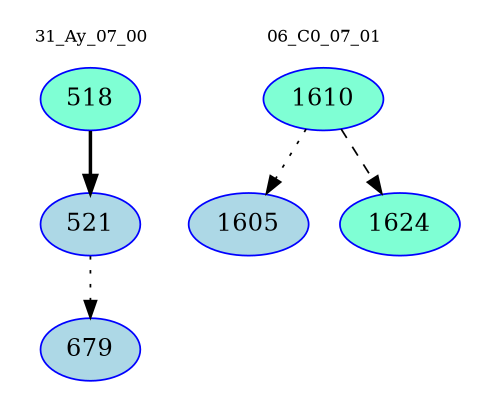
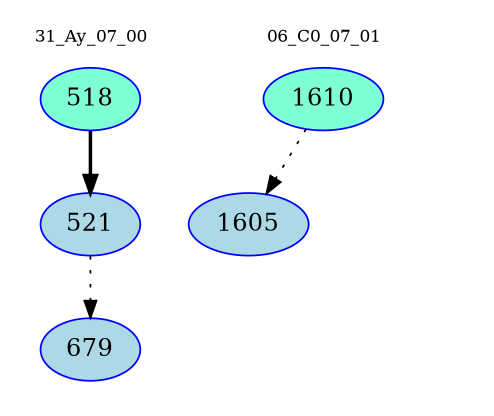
node "1624": removed
